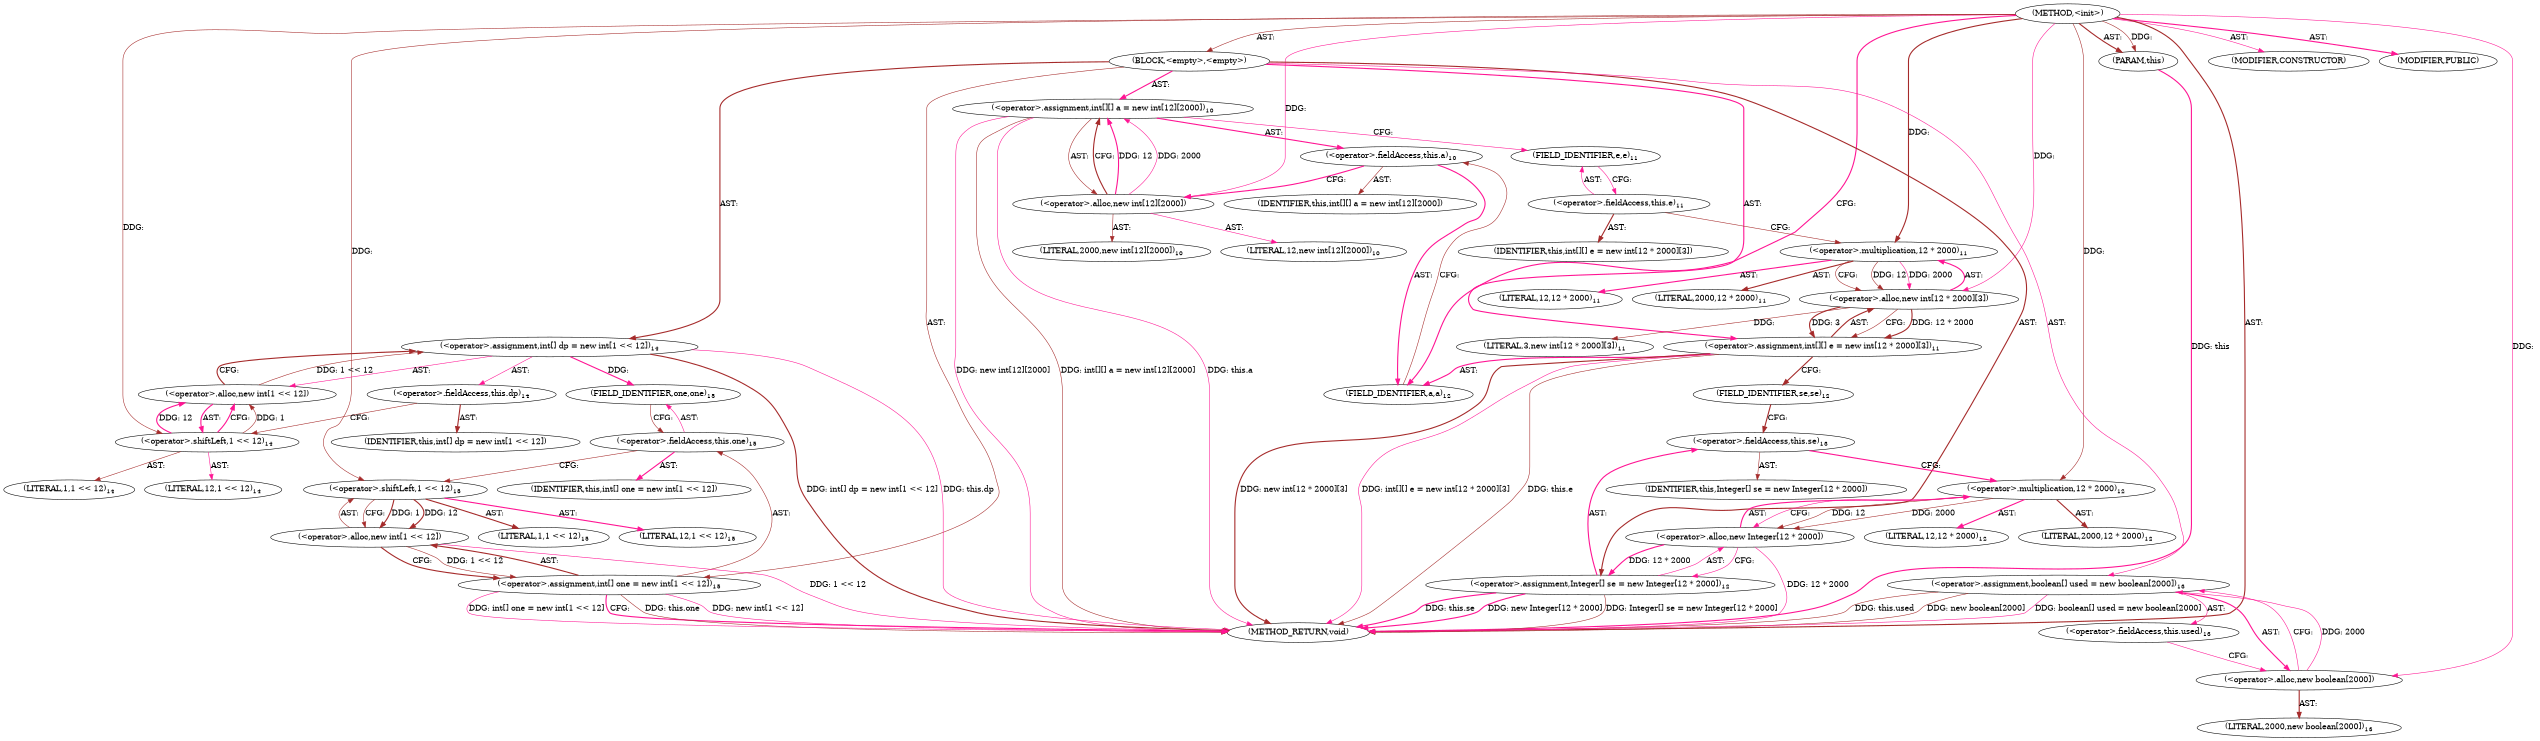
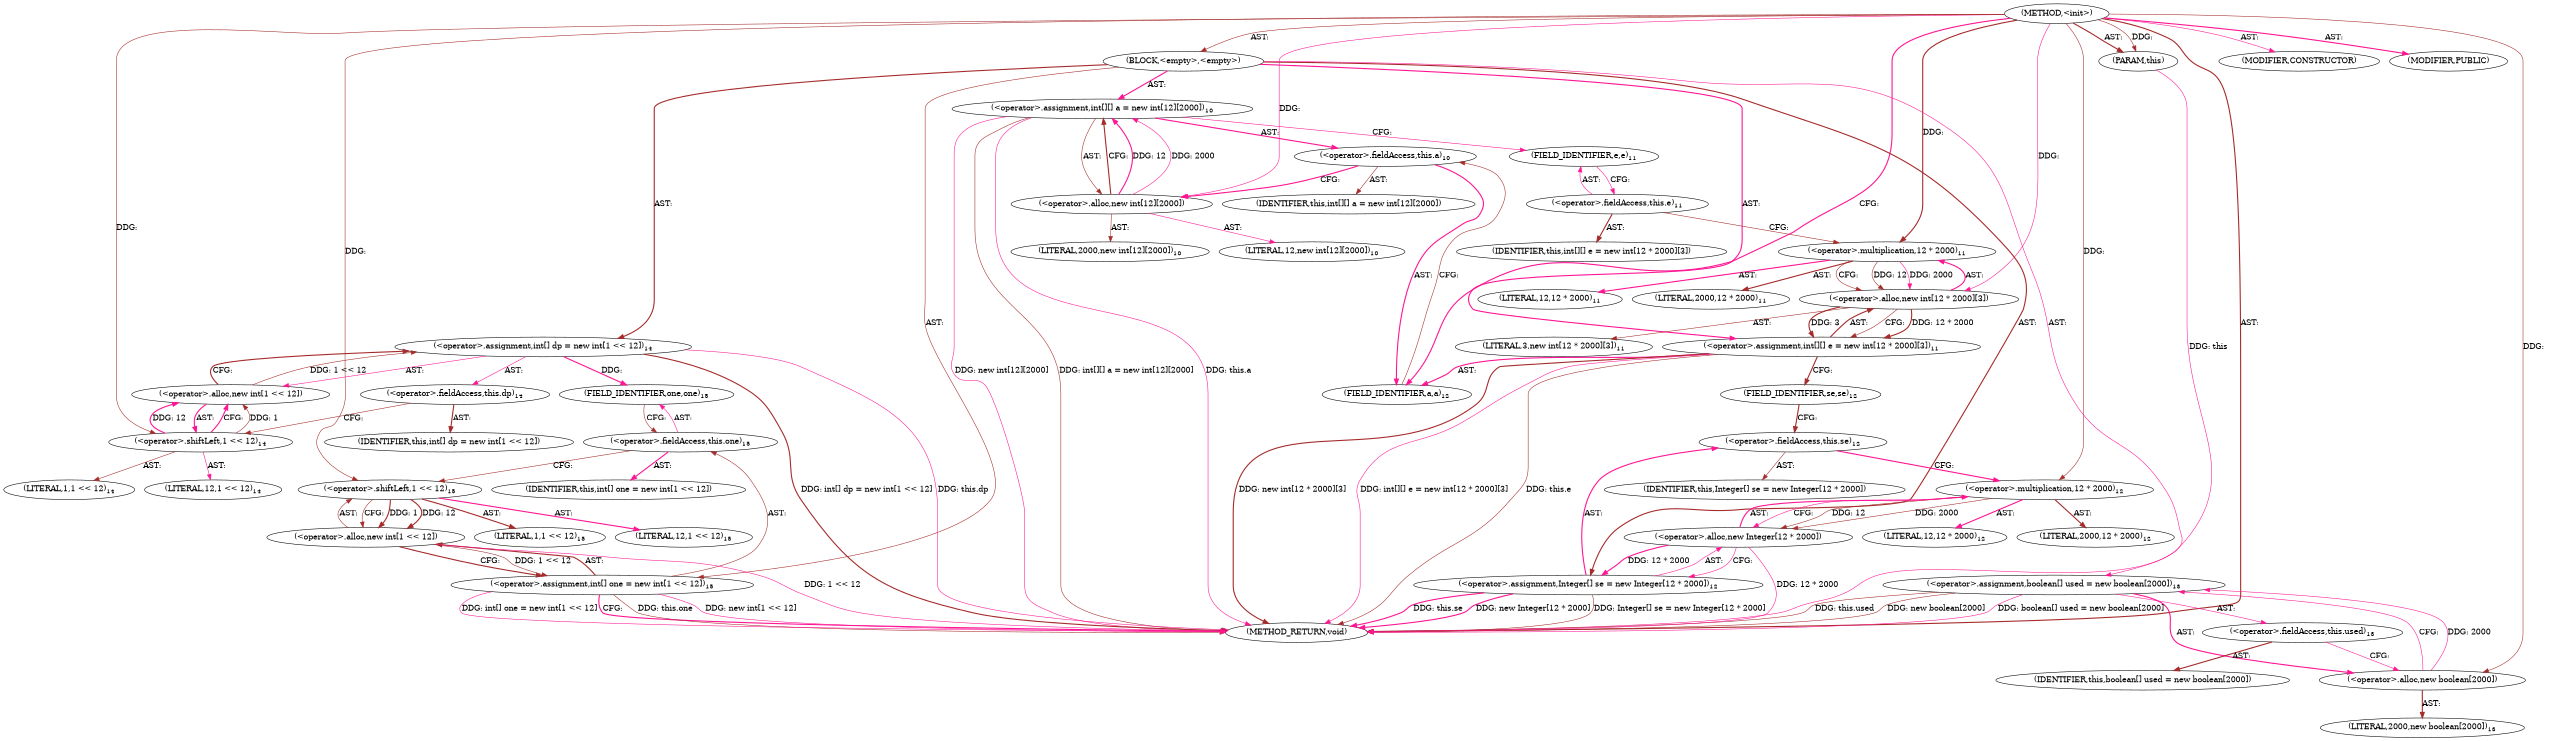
edge "(METHOD,<init>)" -> "(<operator>.alloc,new boolean[2000])": color deeppink -> brown
edge "(<operator>.alloc,new int[12 * 2000][3])" -> "(LITERAL,3,new int[12 * 2000][3])": label "DDG: " -> "AST: "
node "(<operator>.fieldAccess,this.se)": text "13" -> "12"
edge "(PARAM,this)" -> "(METHOD_RETURN,void)": style bold -> solid
node "(IDENTIFIER,this,boolean[] used = new boolean[2000])": added
